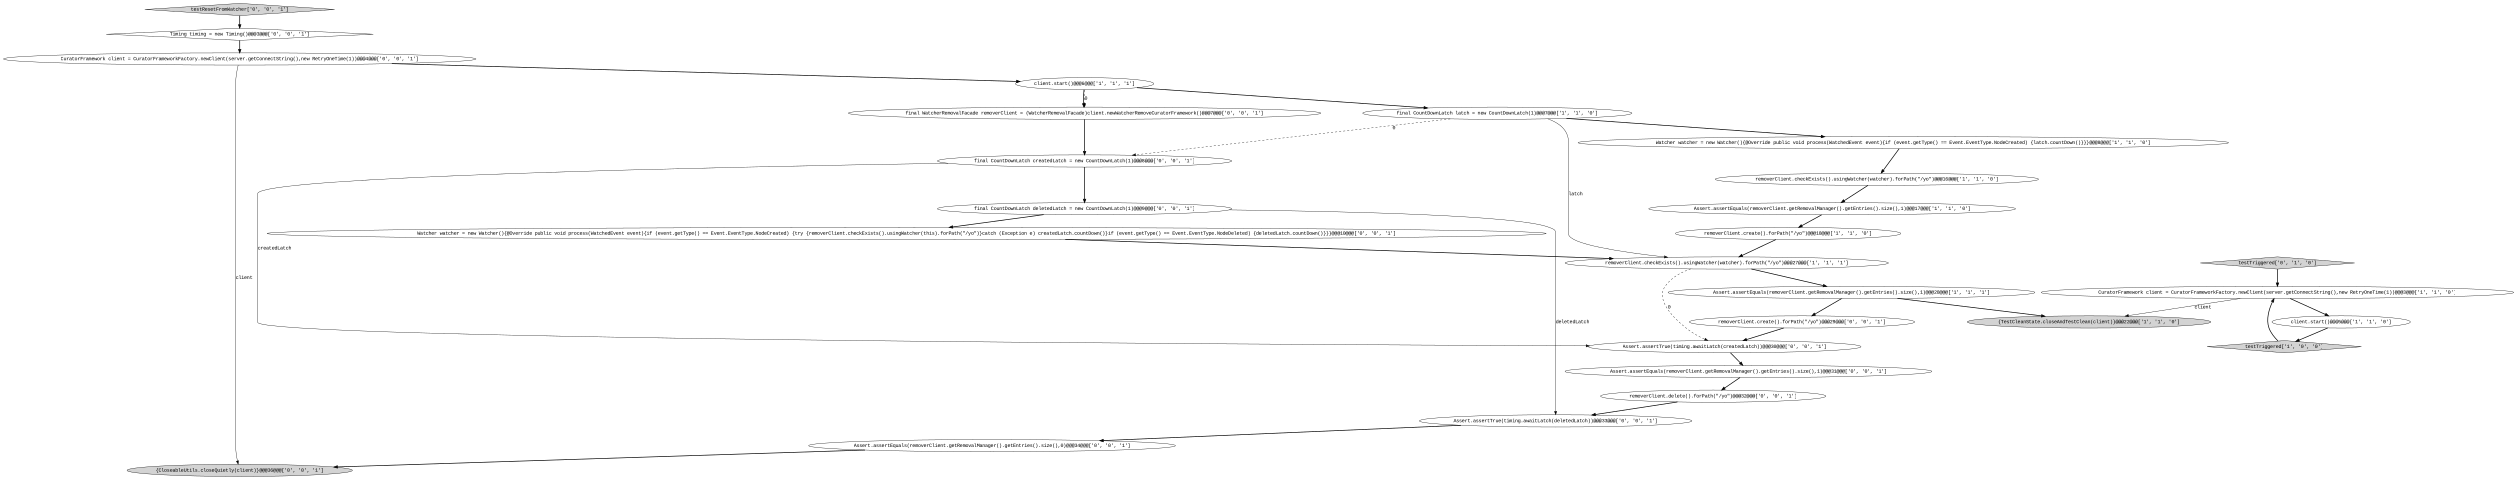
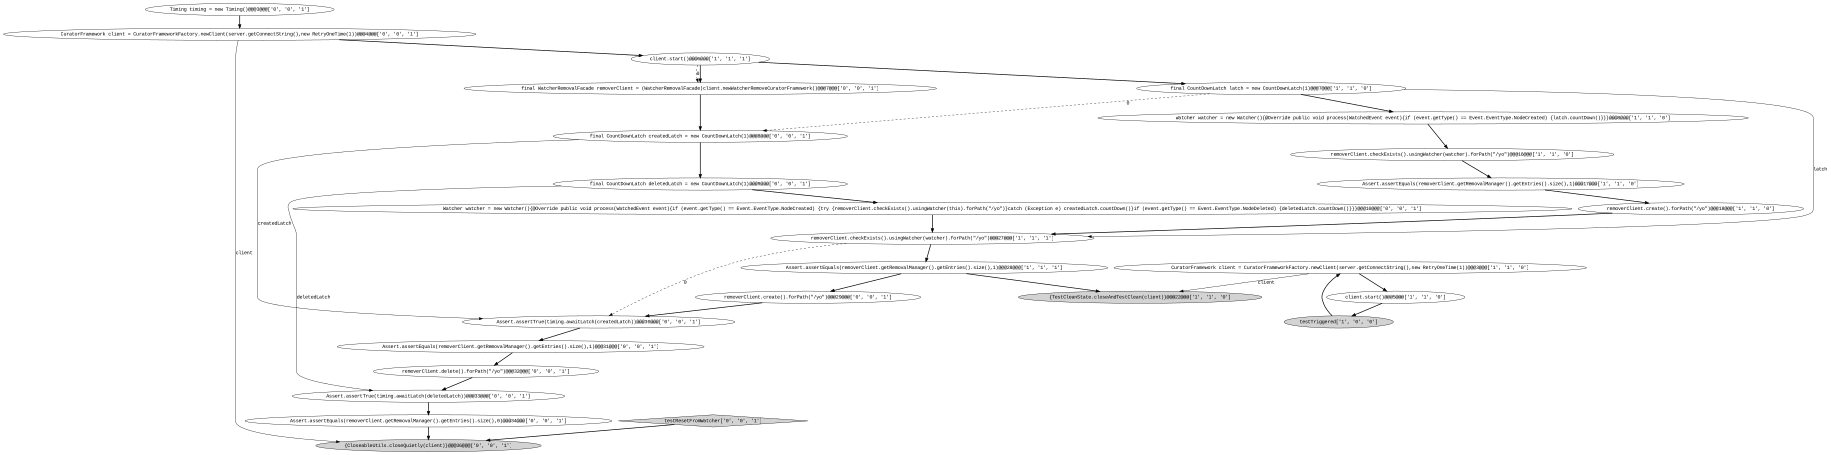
edge "testResetFromWatcher['0', '0', '1']" -> "Timing timing = new Timing()@@@3@@@['0', '0', '1']": now "testResetFromWatcher['0', '0', '1']" -> "{CloseableUtils.closeQuietly(client)}@@@36@@@['0', '0', '1']"
node "Timing timing = new Timing()@@@3@@@['0', '0', '1']": shape diamond -> ellipse
node "testTriggered['0', '1', '0']": removed
node "testTriggered['1', '0', '0']": shape diamond -> ellipse
